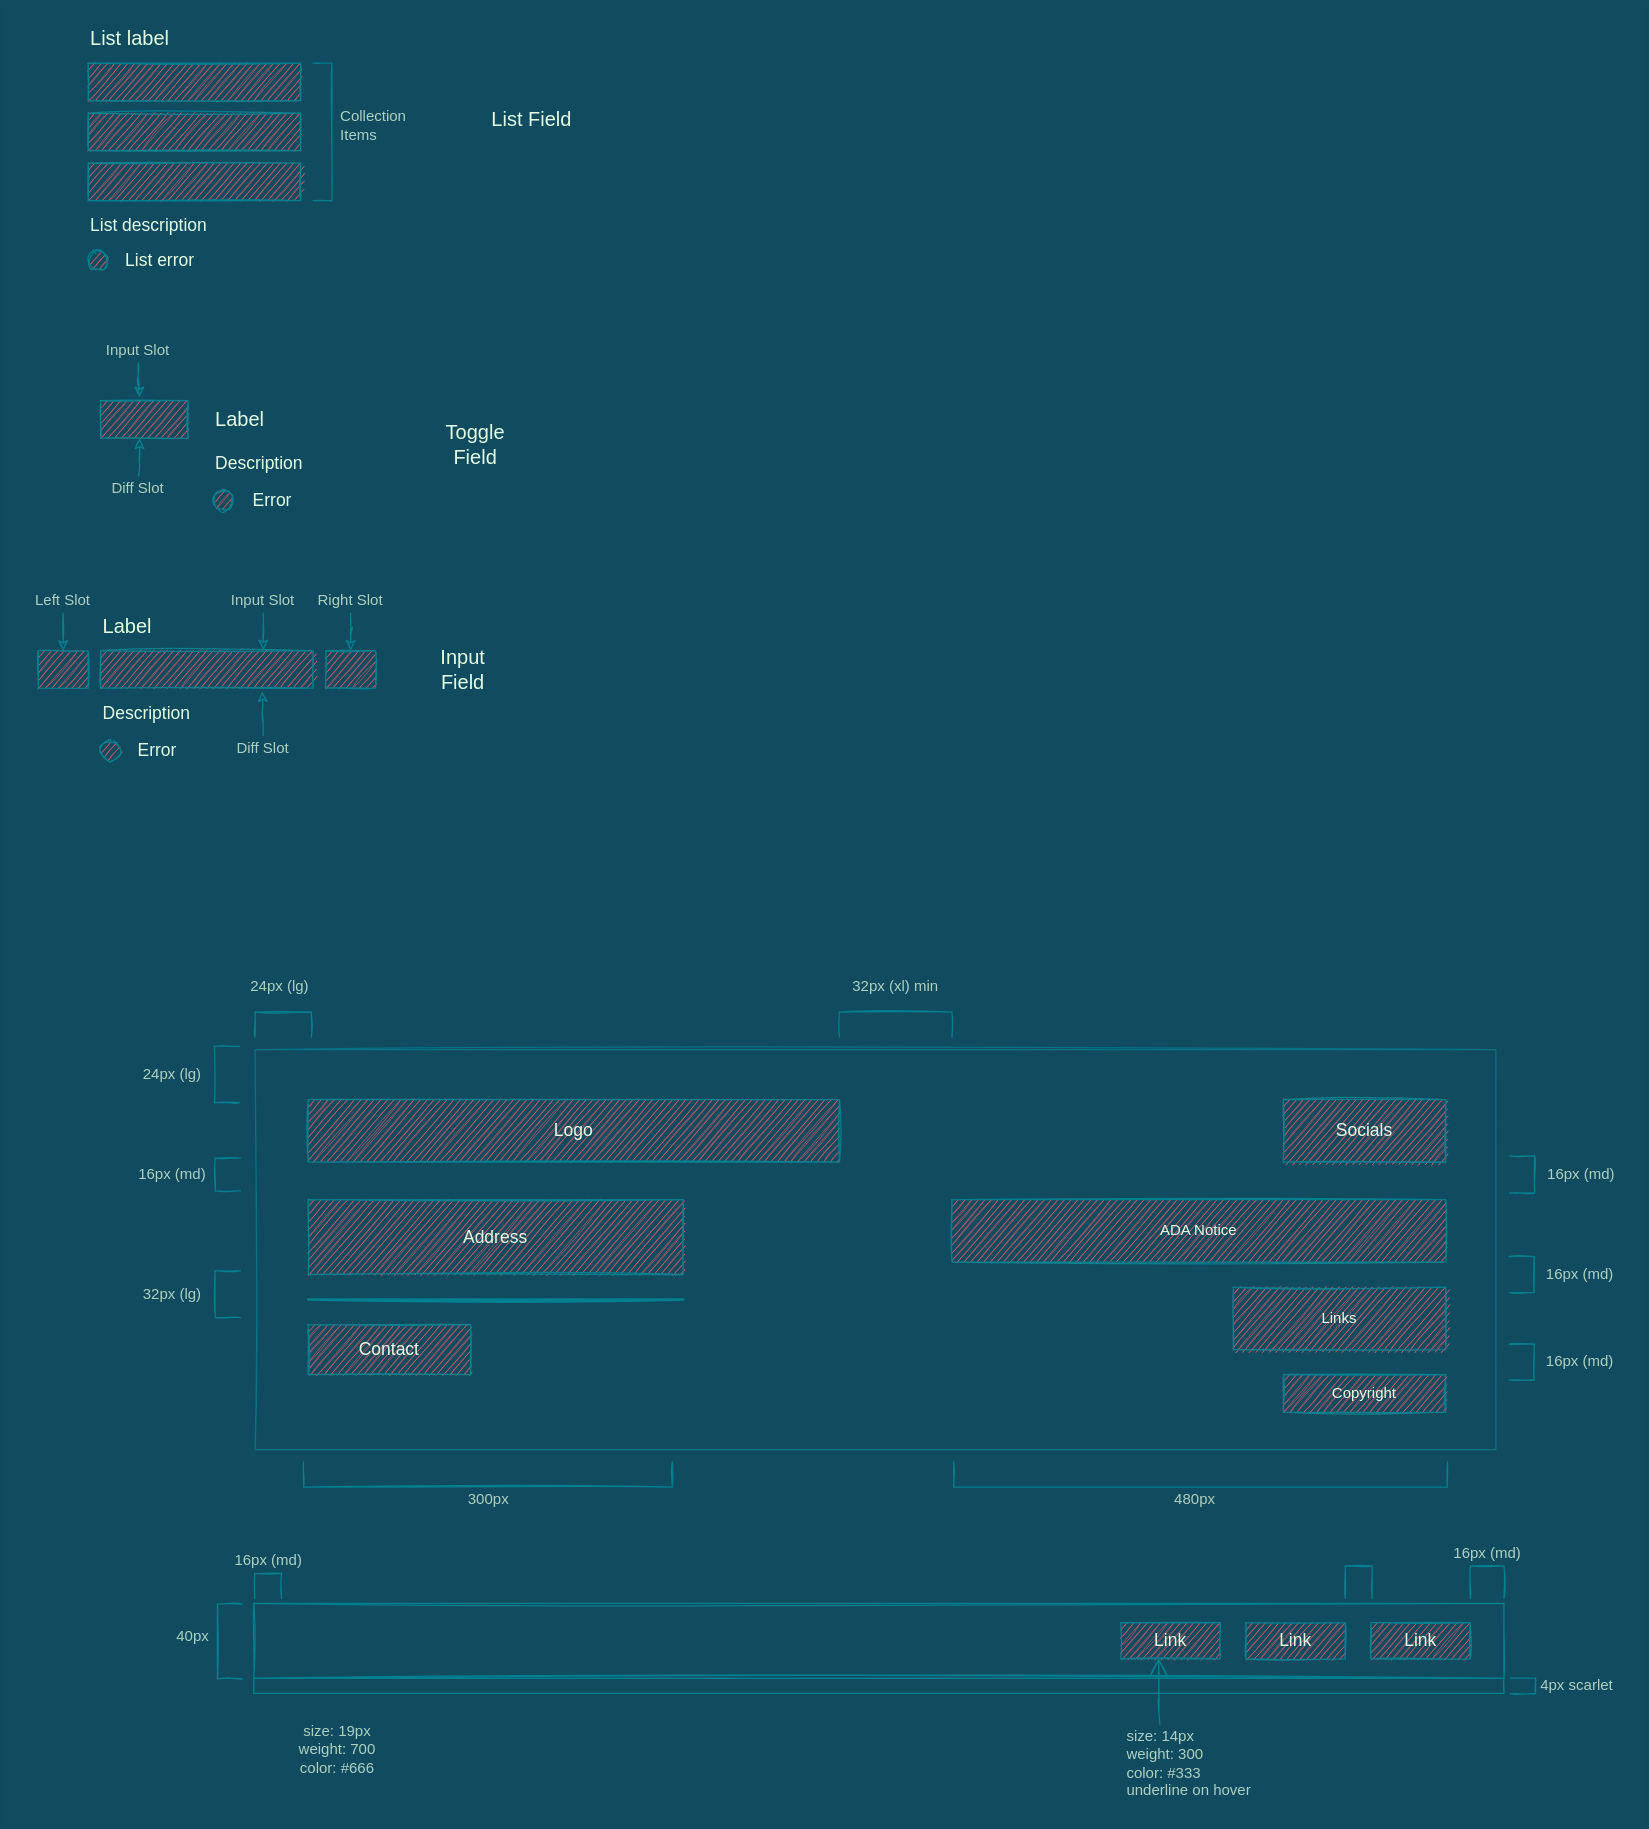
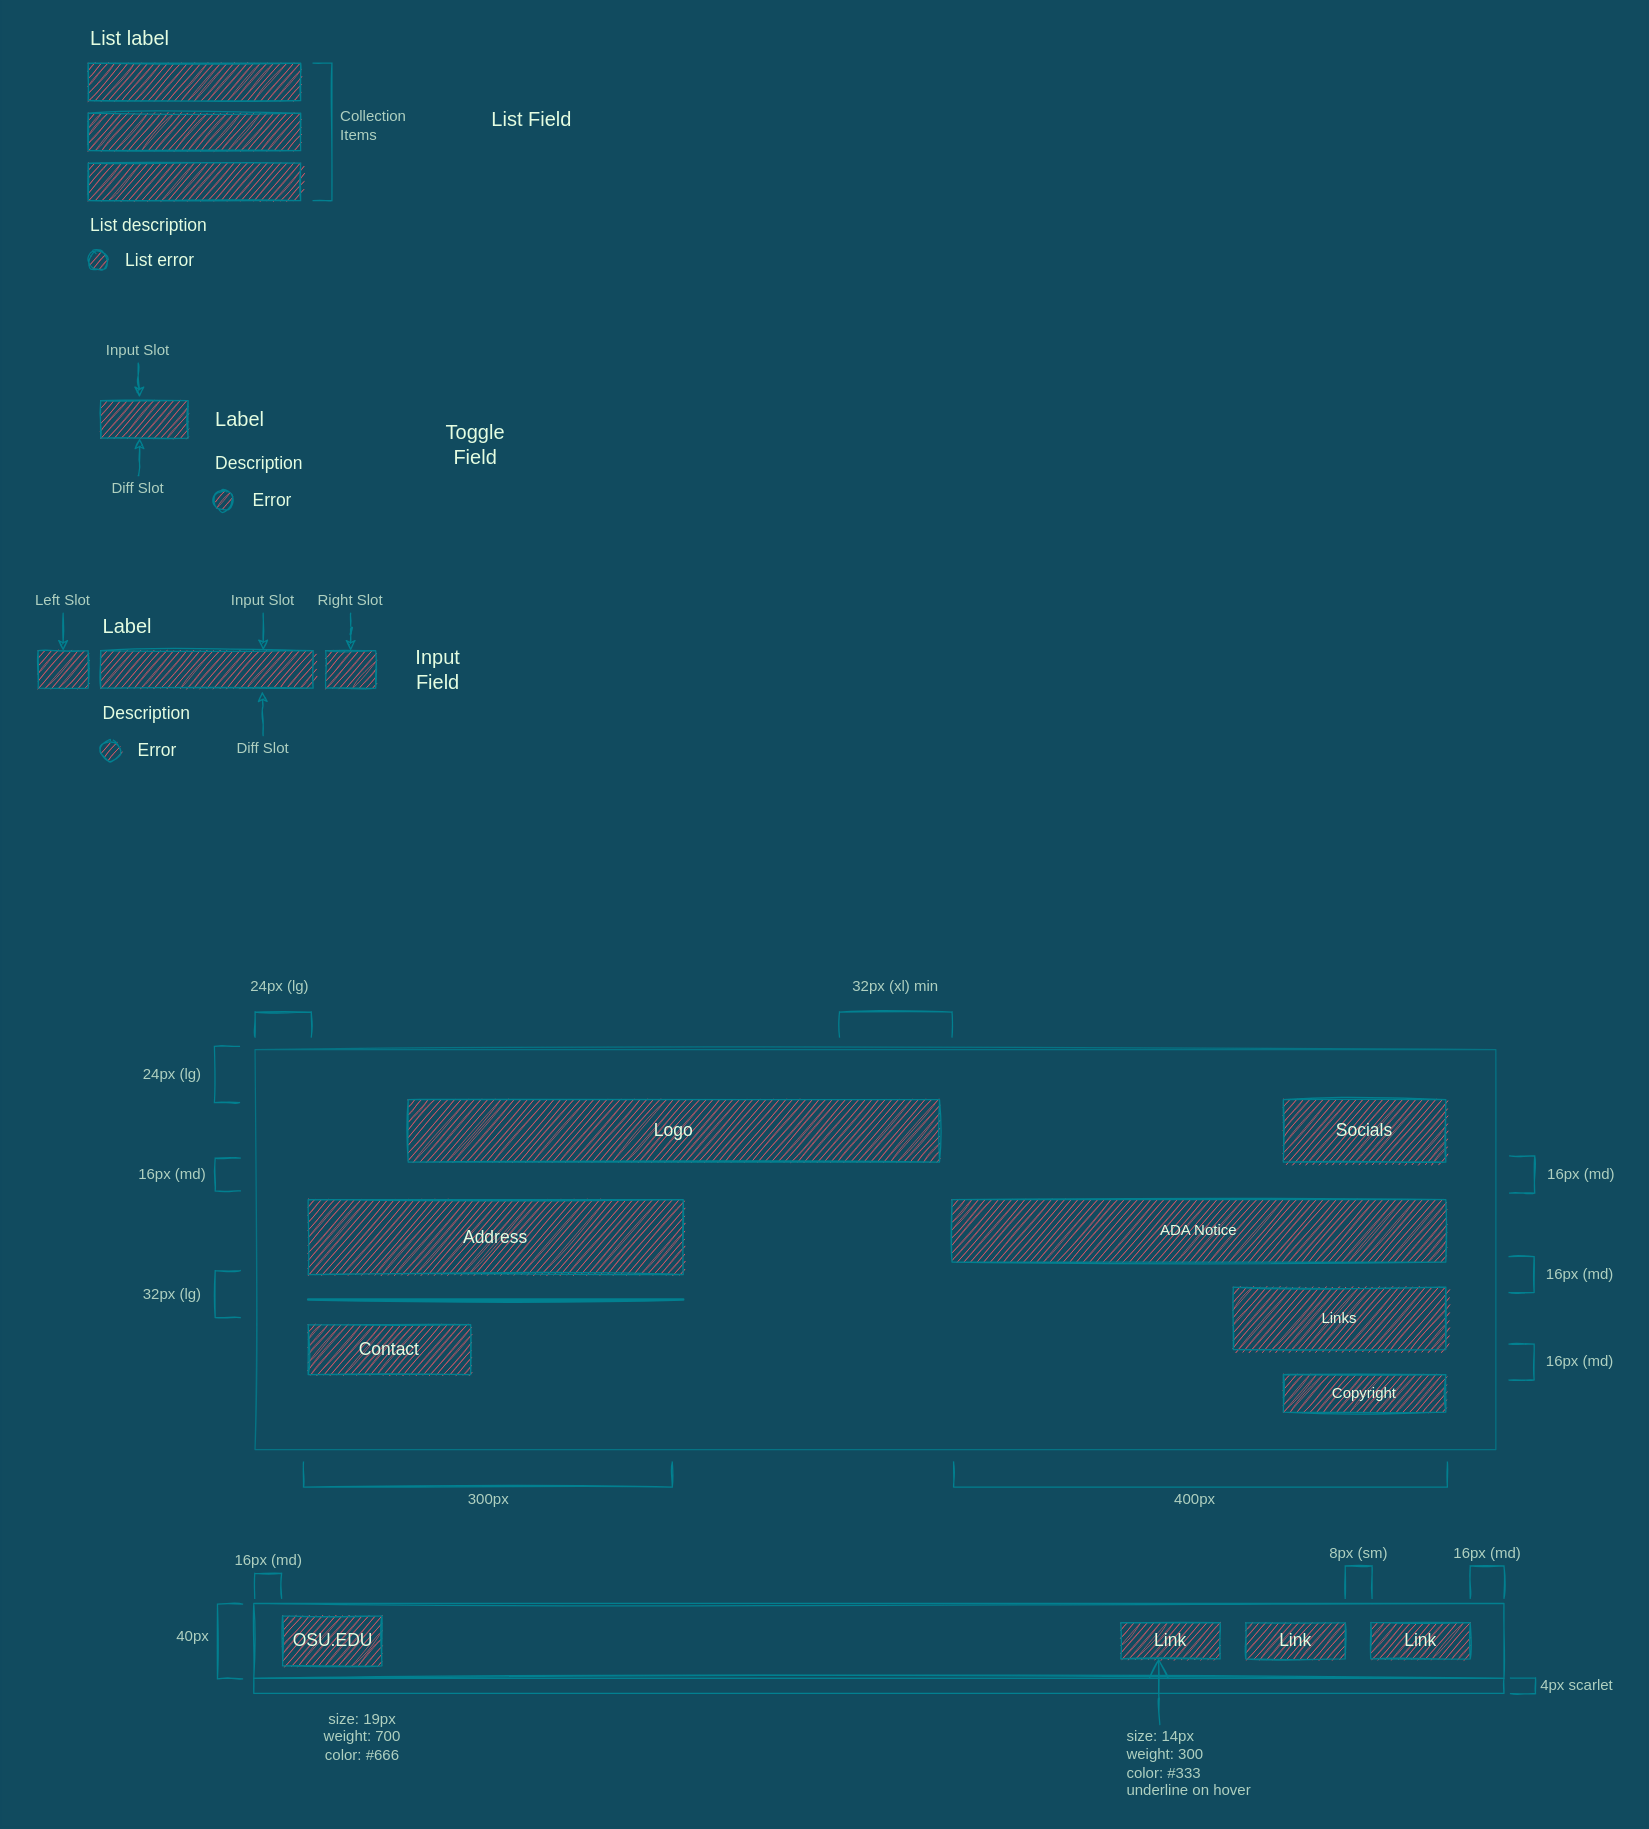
node "Input Field": moved (463, 669) -> (438, 669)
node "Logo": moved (574, 1131) -> (674, 1131)
node "480px": label "480px" -> "400px"
node "8px (sm)": added
node "OSU.EDU": added
node "size: 19px weight: 700 color: #666": moved (337, 1749) -> (362, 1736)
